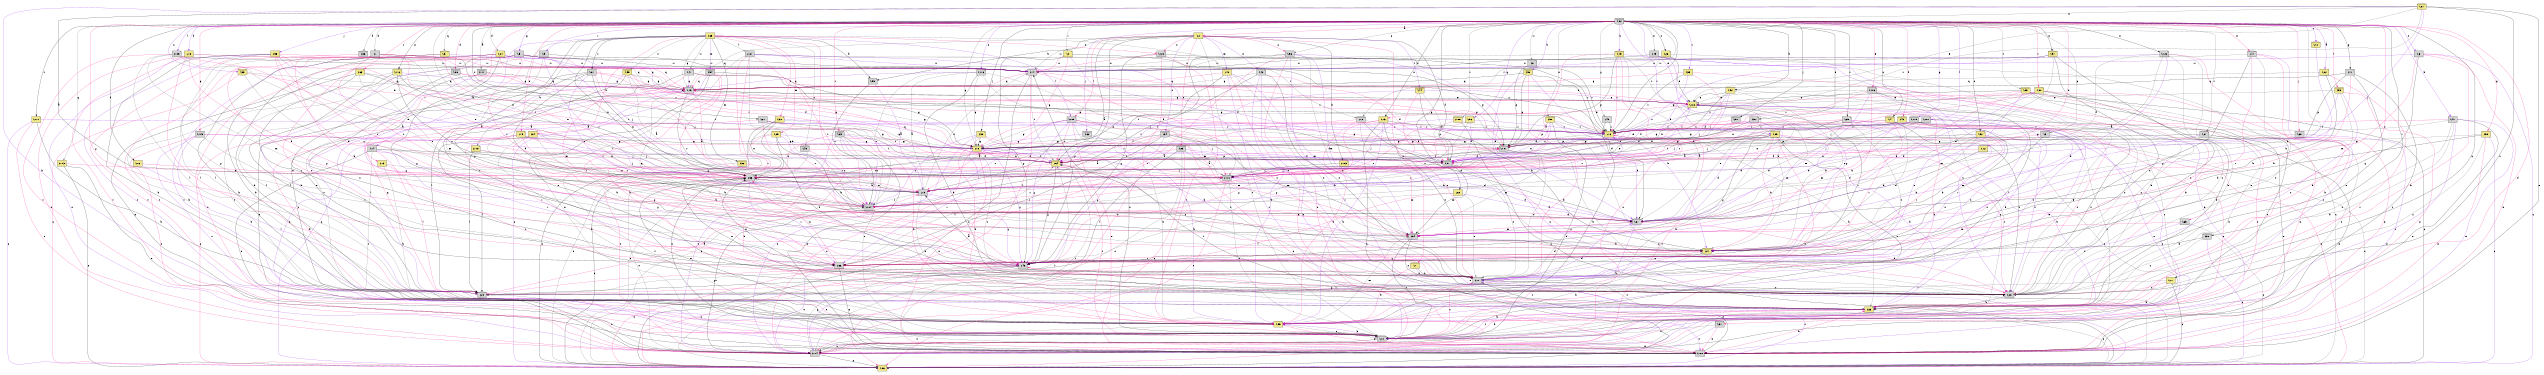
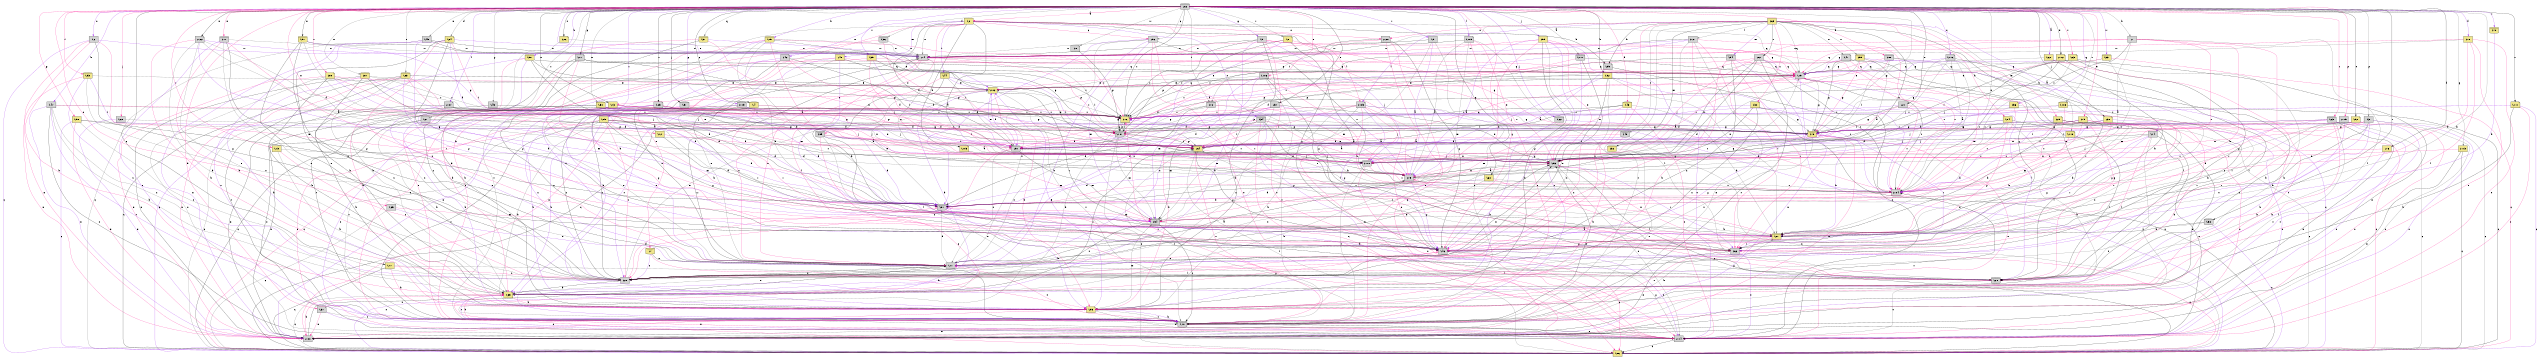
edge "S87" -> "S82": reversed
